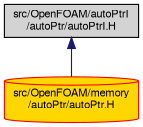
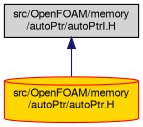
node "src/OpenFOAM/autoPtrI /autoPtr/autoPtrI.H": label "src/OpenFOAM/autoPtrI /autoPtr/autoPtrI.H" -> "src/OpenFOAM/memory /autoPtr/autoPtrI.H"
